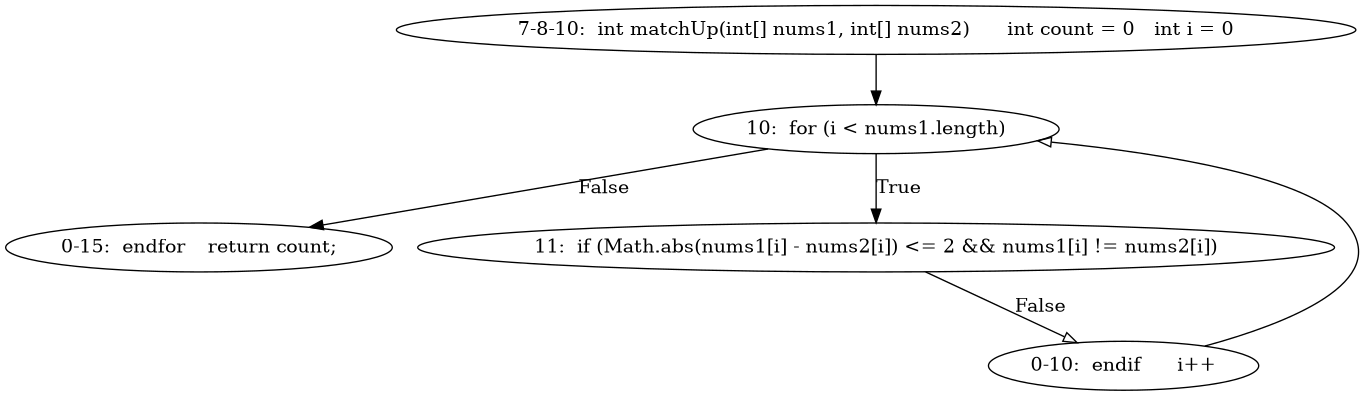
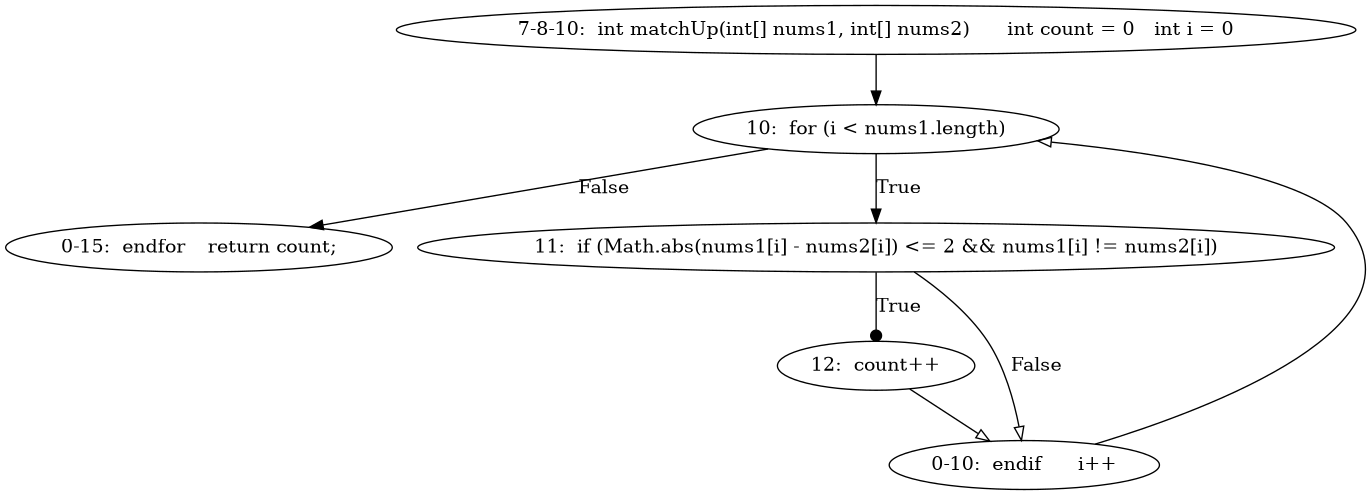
node "12:  count++": added
